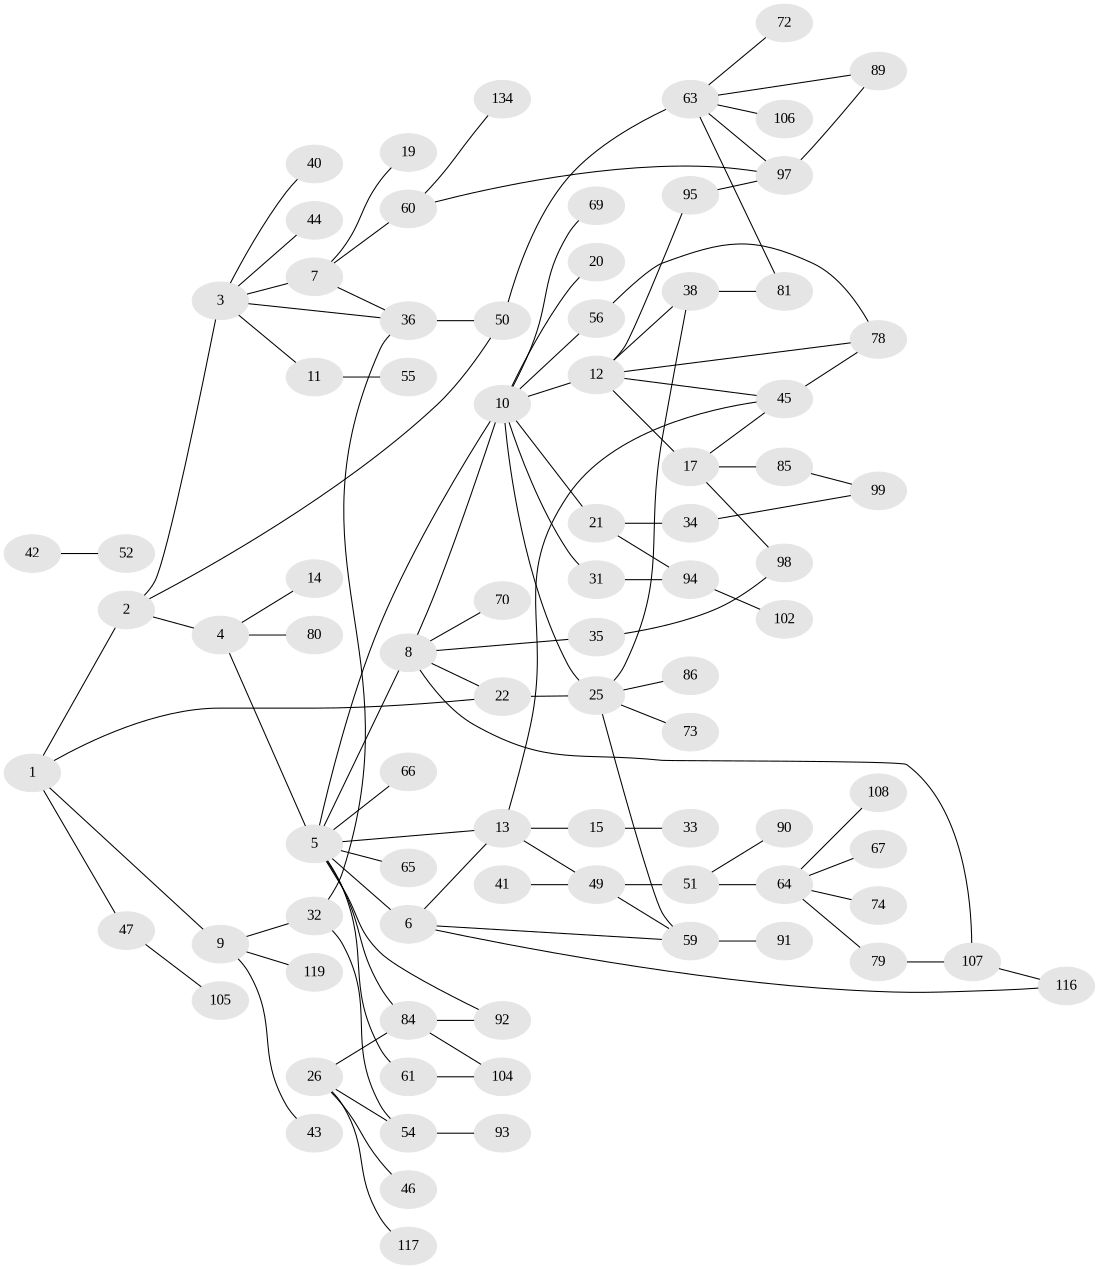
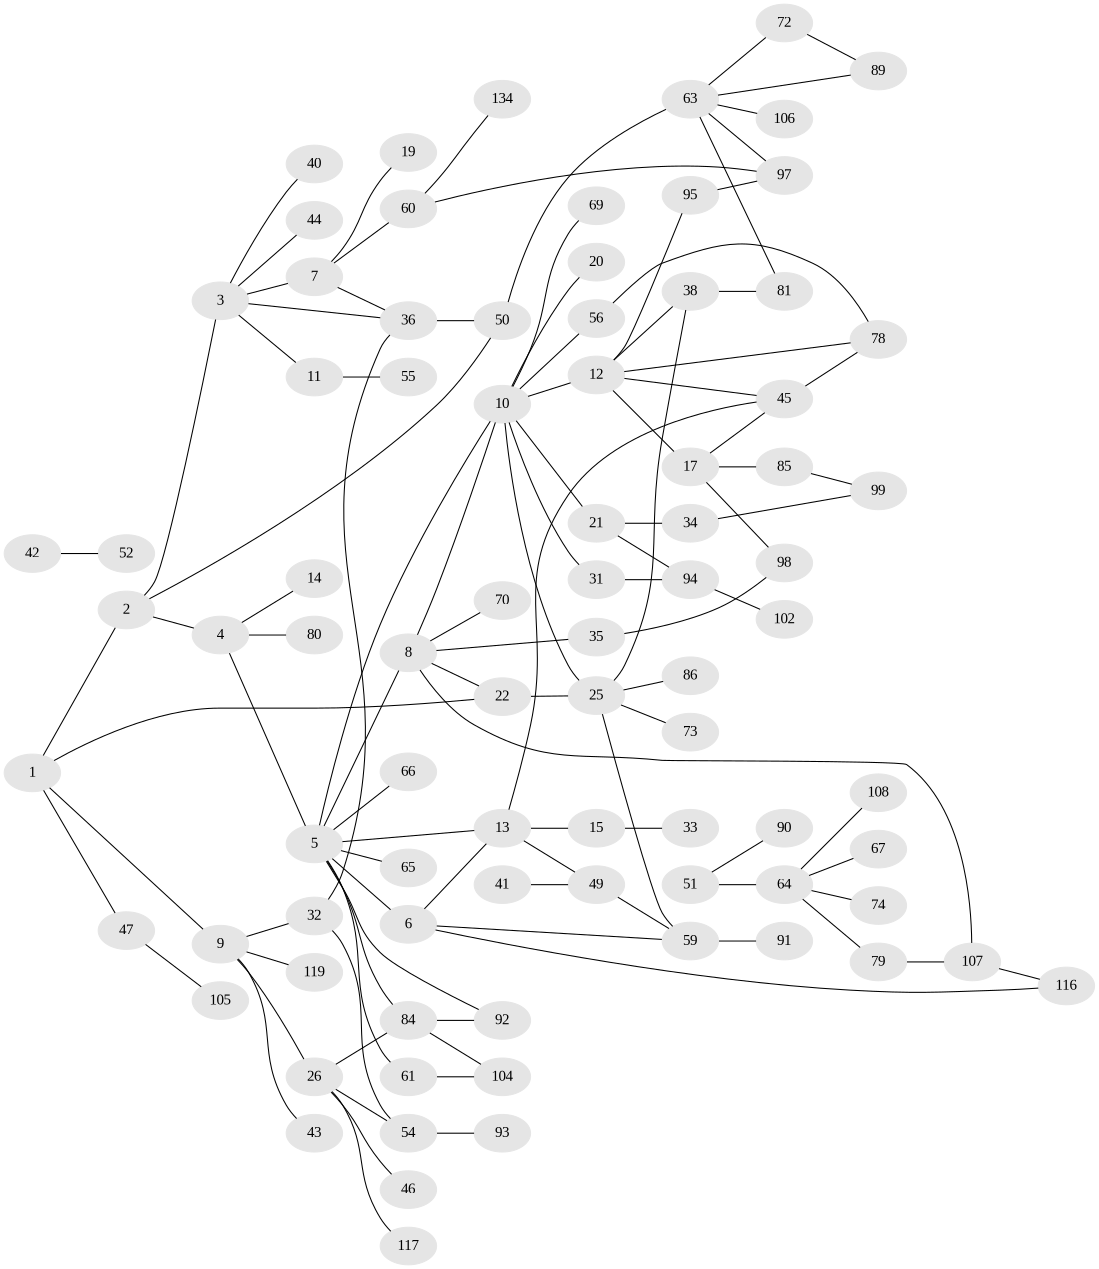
edge "89" -- "97": now "89" -- "72"
edge "49" -- "51": removed
edge "9" -- "26": added
